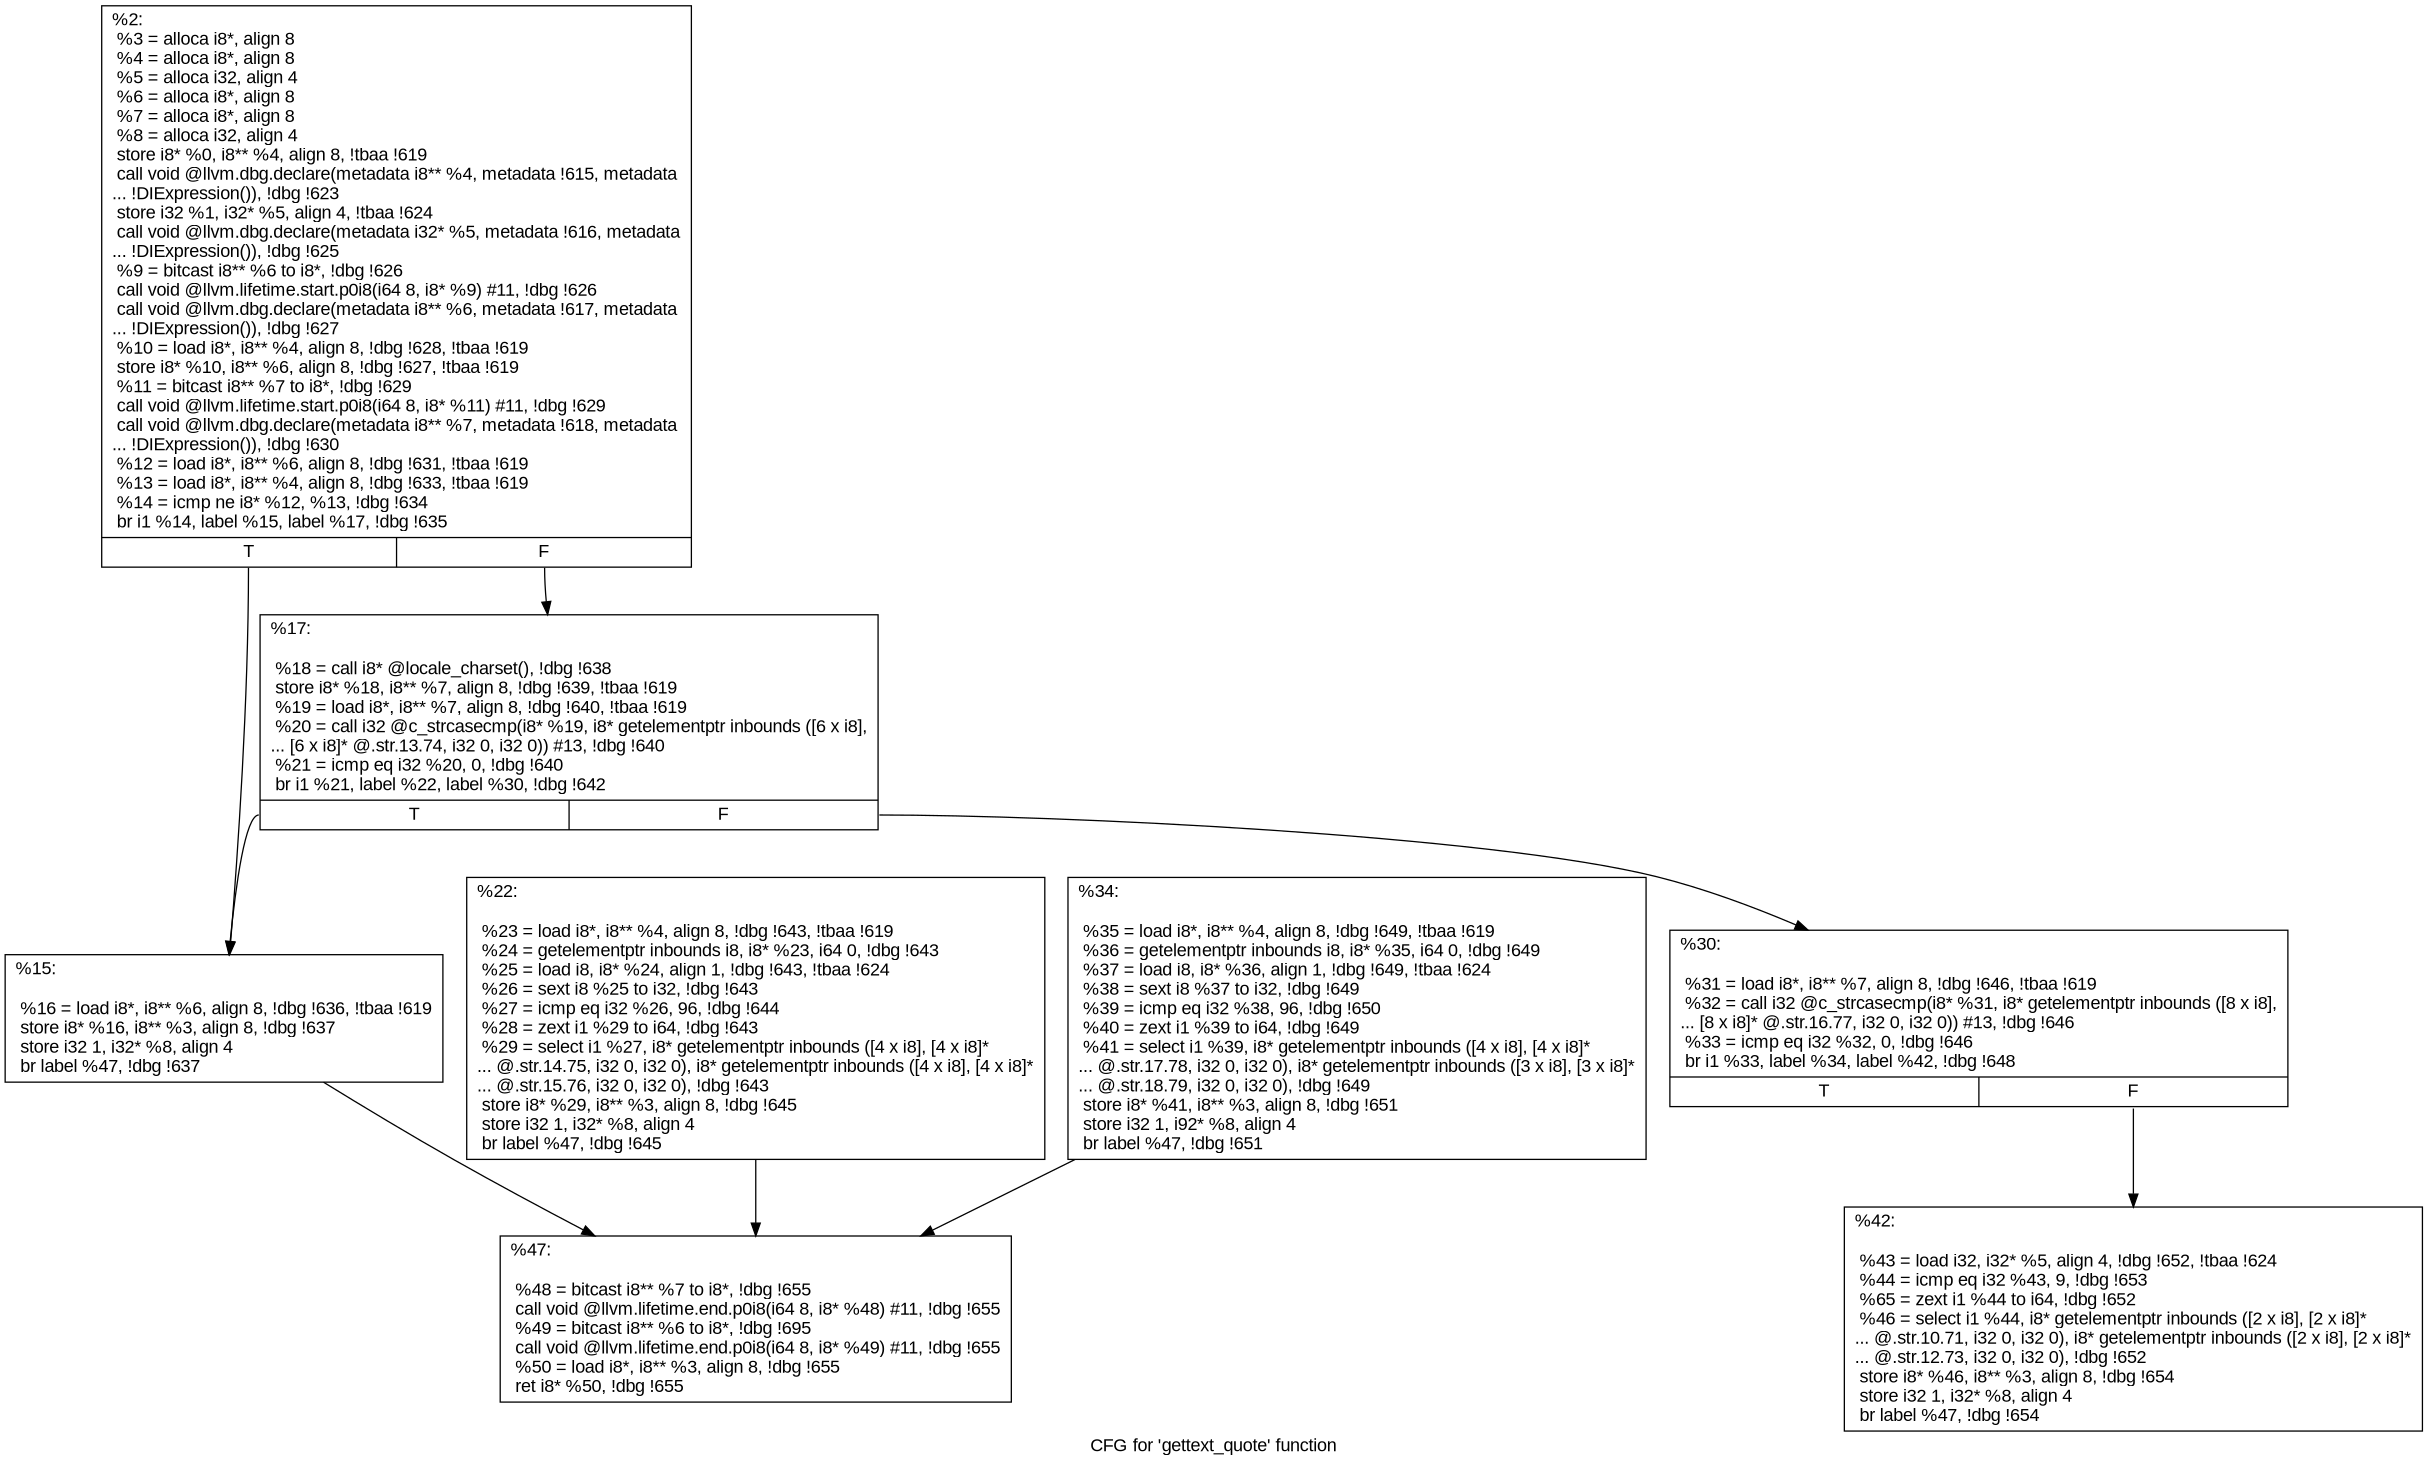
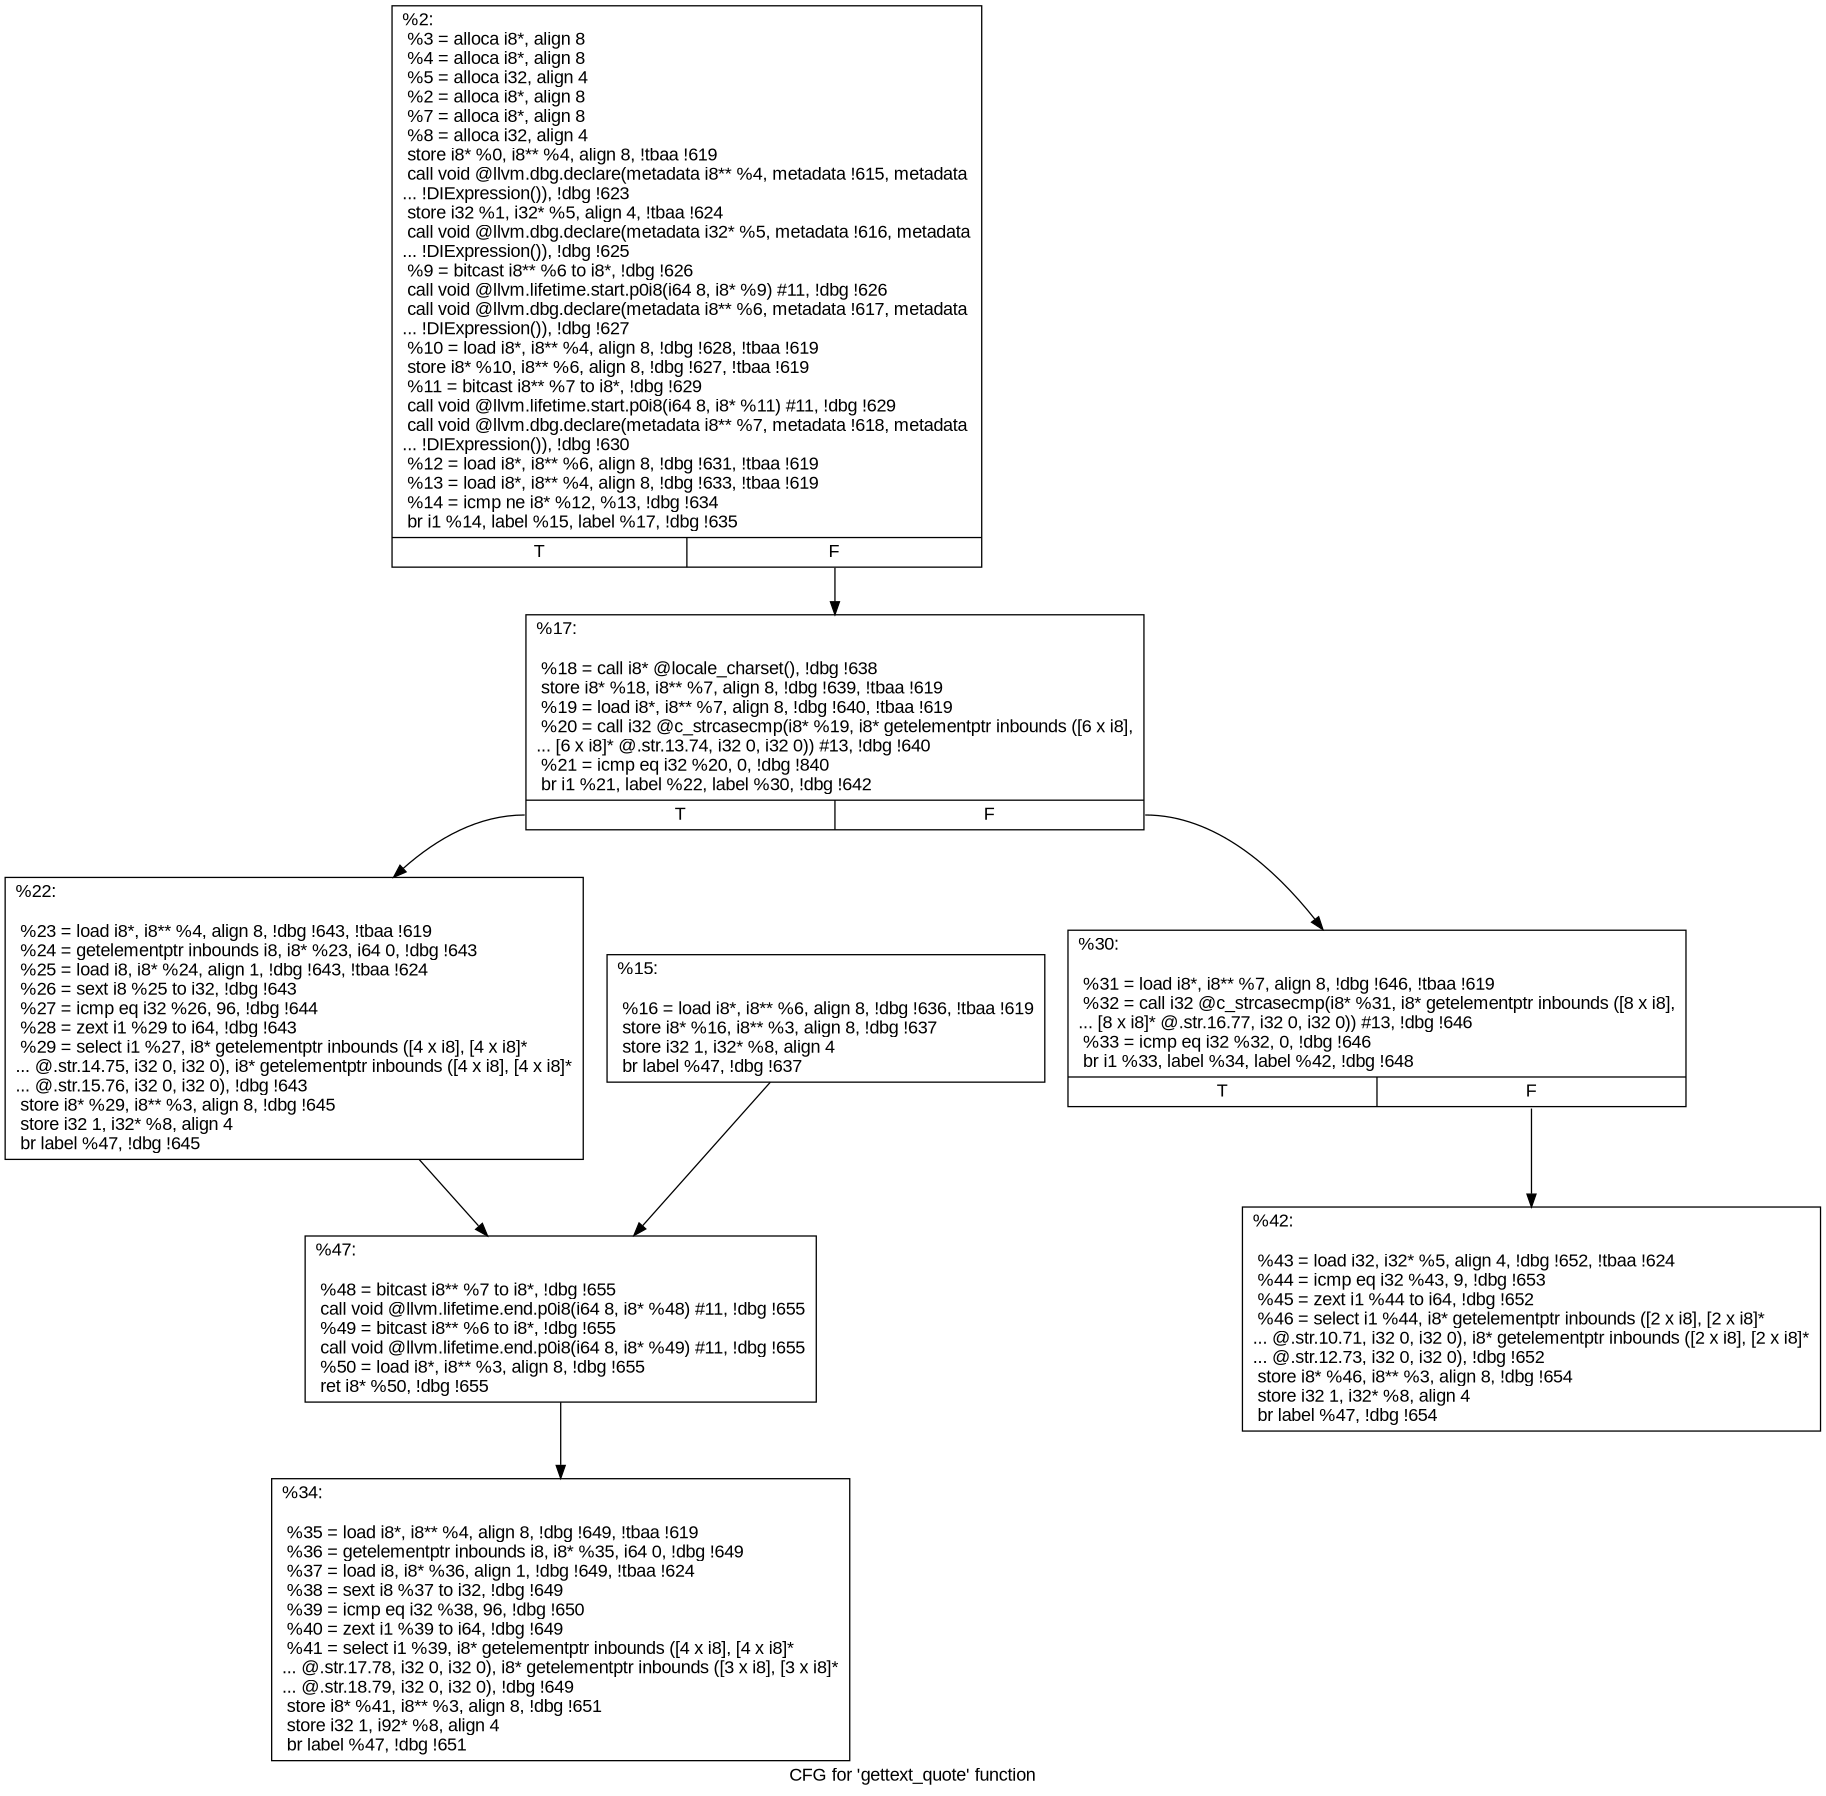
node "%2:": text "%6 = alloca i8*, align 8" -> "%2 = alloca i8*, align 8"
edge "%2:" -> "%15:": removed
node "%17:": text "%21 = icmp eq i32 %20, 0, !dbg !640" -> "%21 = icmp eq i32 %20, 0, !dbg !840"
edge "%17:" -> "%15:": now "%17:" -> "%22:"
edge "%34:" -> "%47:": reversed
node "%42:": text "%65 = zext i1 %44 to i64, !dbg !652" -> "%45 = zext i1 %44 to i64, !dbg !652"
node "%47:": text "%49 = bitcast i8** %6 to i8*, !dbg !695" -> "%49 = bitcast i8** %6 to i8*, !dbg !655"
